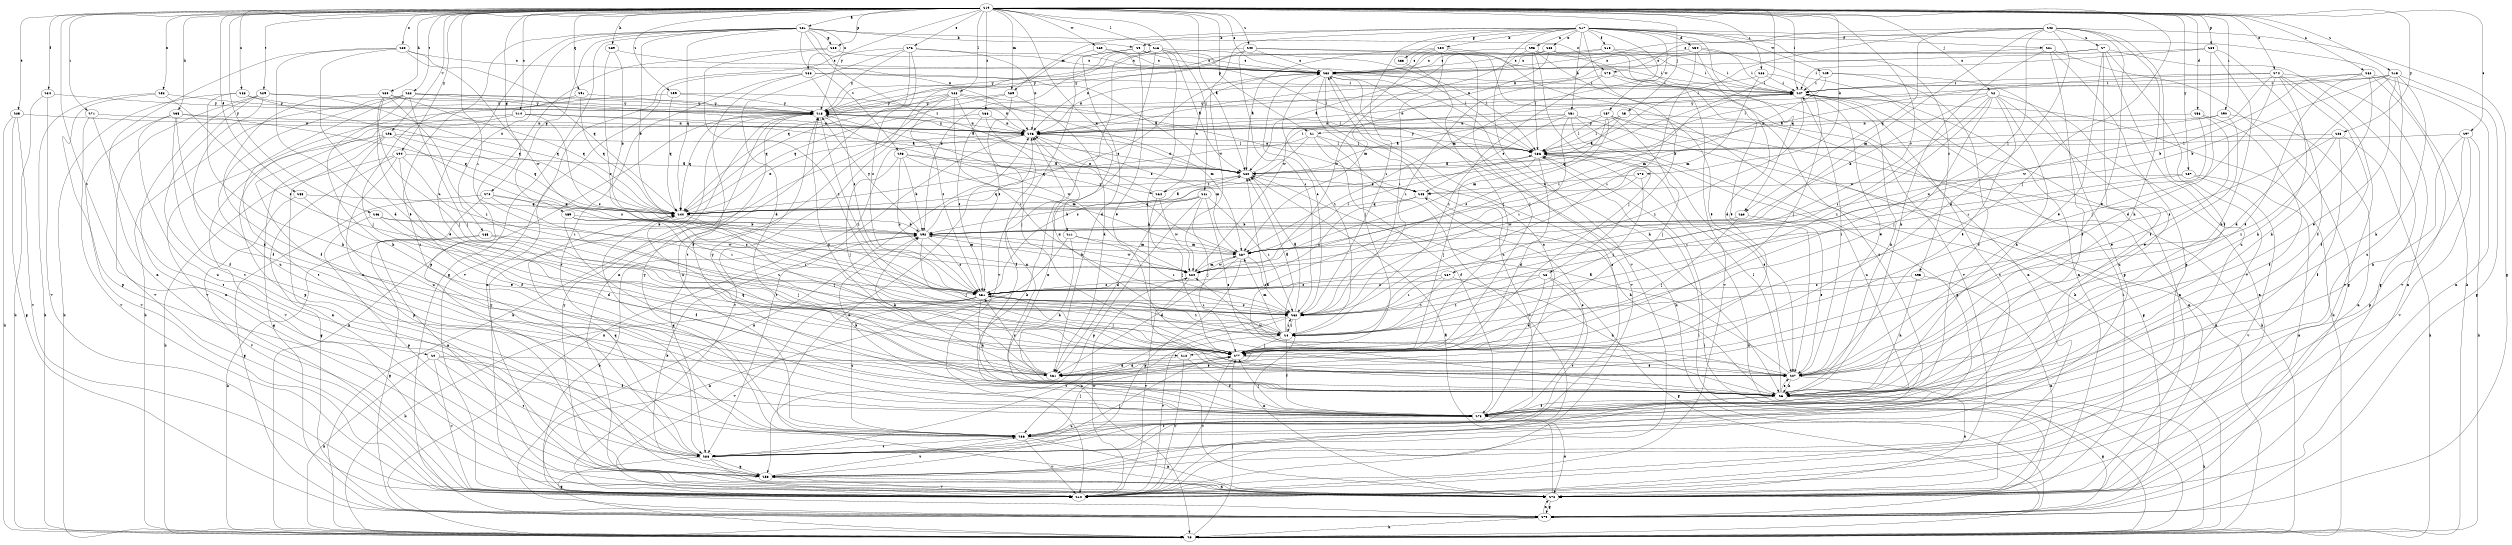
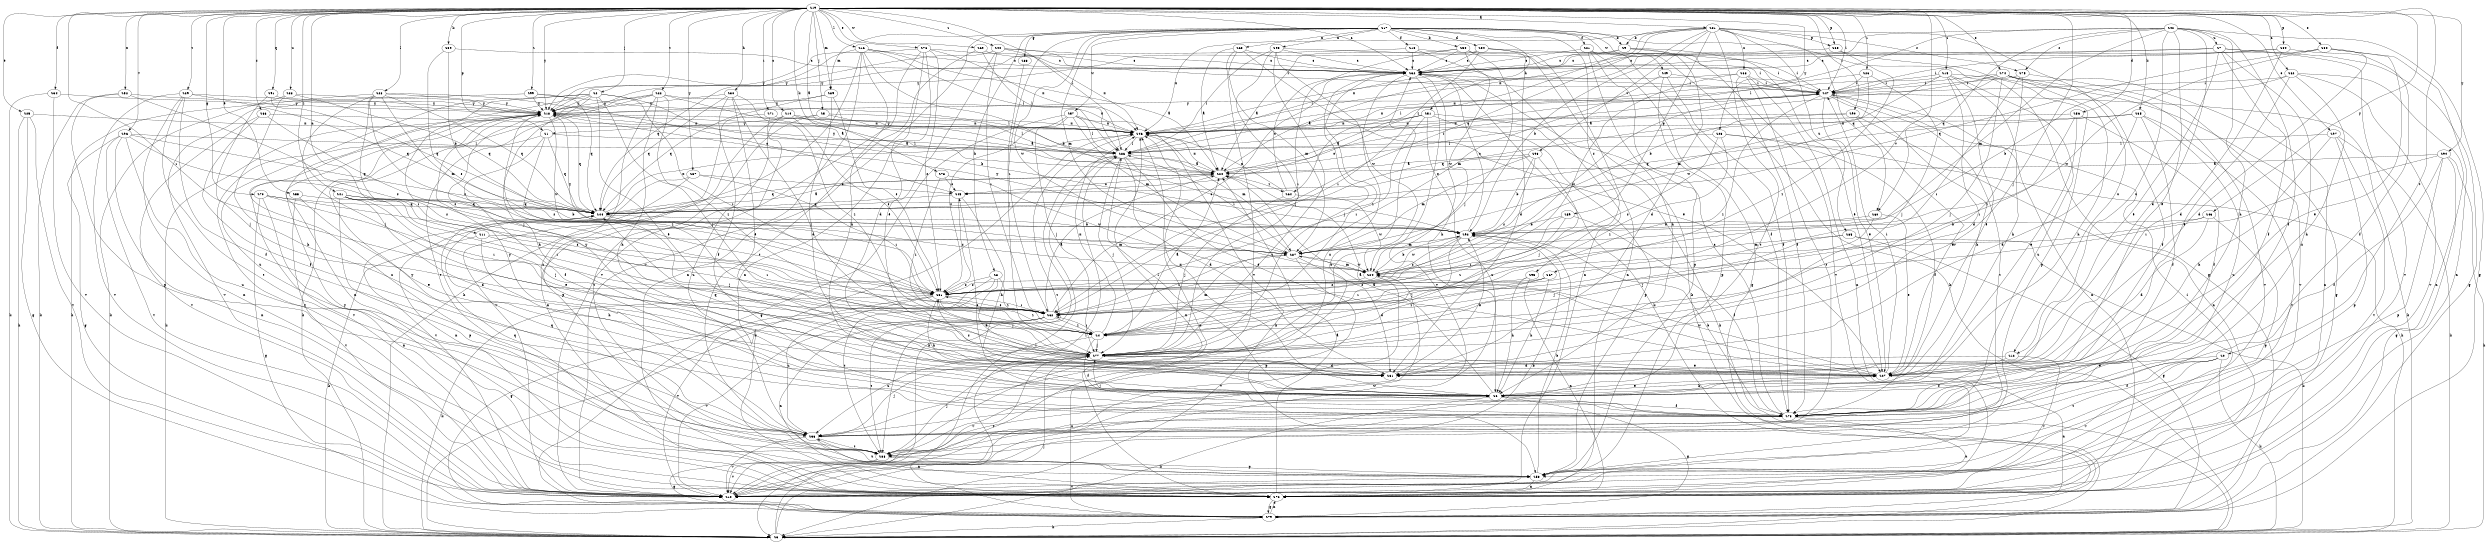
edge "S84" -> "S6": removed, label "h"
